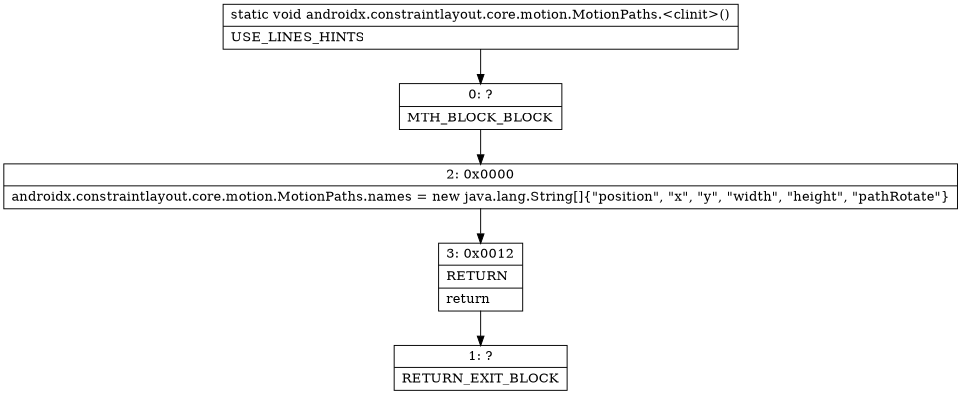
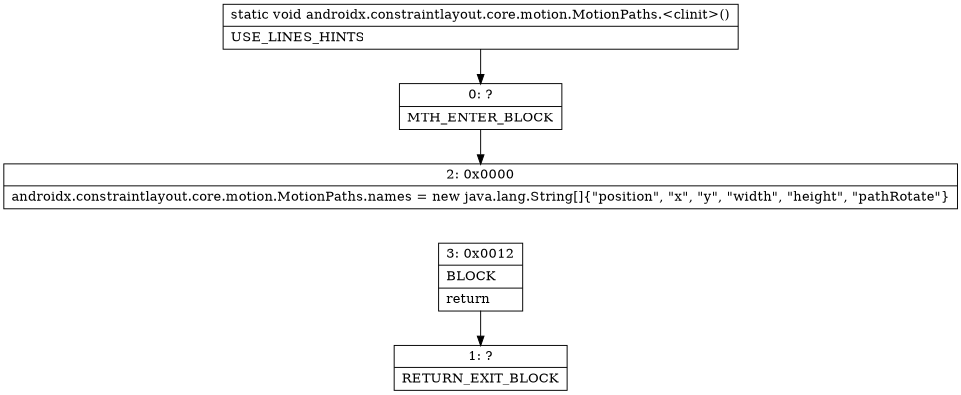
node "0: ?": text "MTH_BLOCK_BLOCK" -> "MTH_ENTER_BLOCK"
edge "2: 0x0000" -> "3: 0x0012": removed
node "3: 0x0012": text "RETURN" -> "BLOCK"
